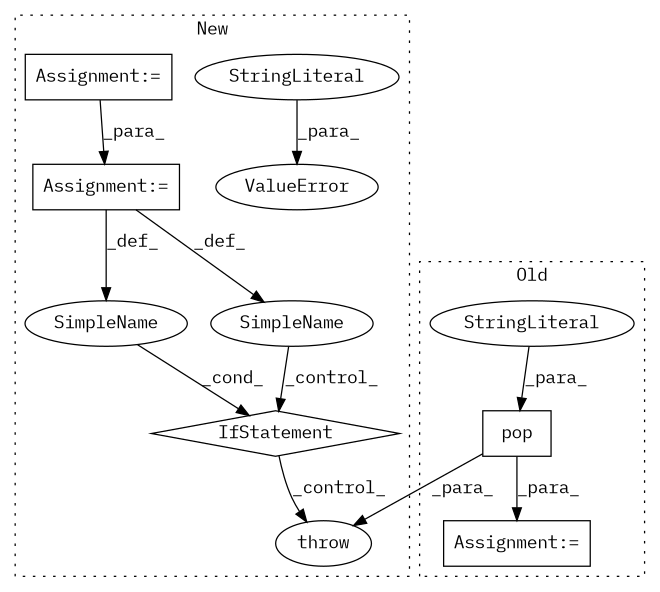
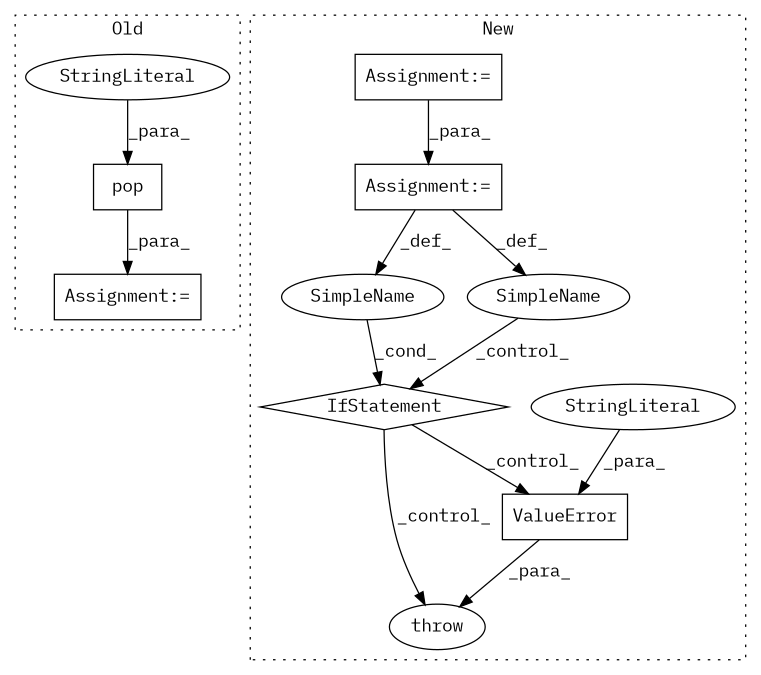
node "ValueError": shape ellipse -> box
edge "IfStatement" -> "ValueError": added, label "_control_"
edge "pop" -> "throw": now "ValueError" -> "throw"
